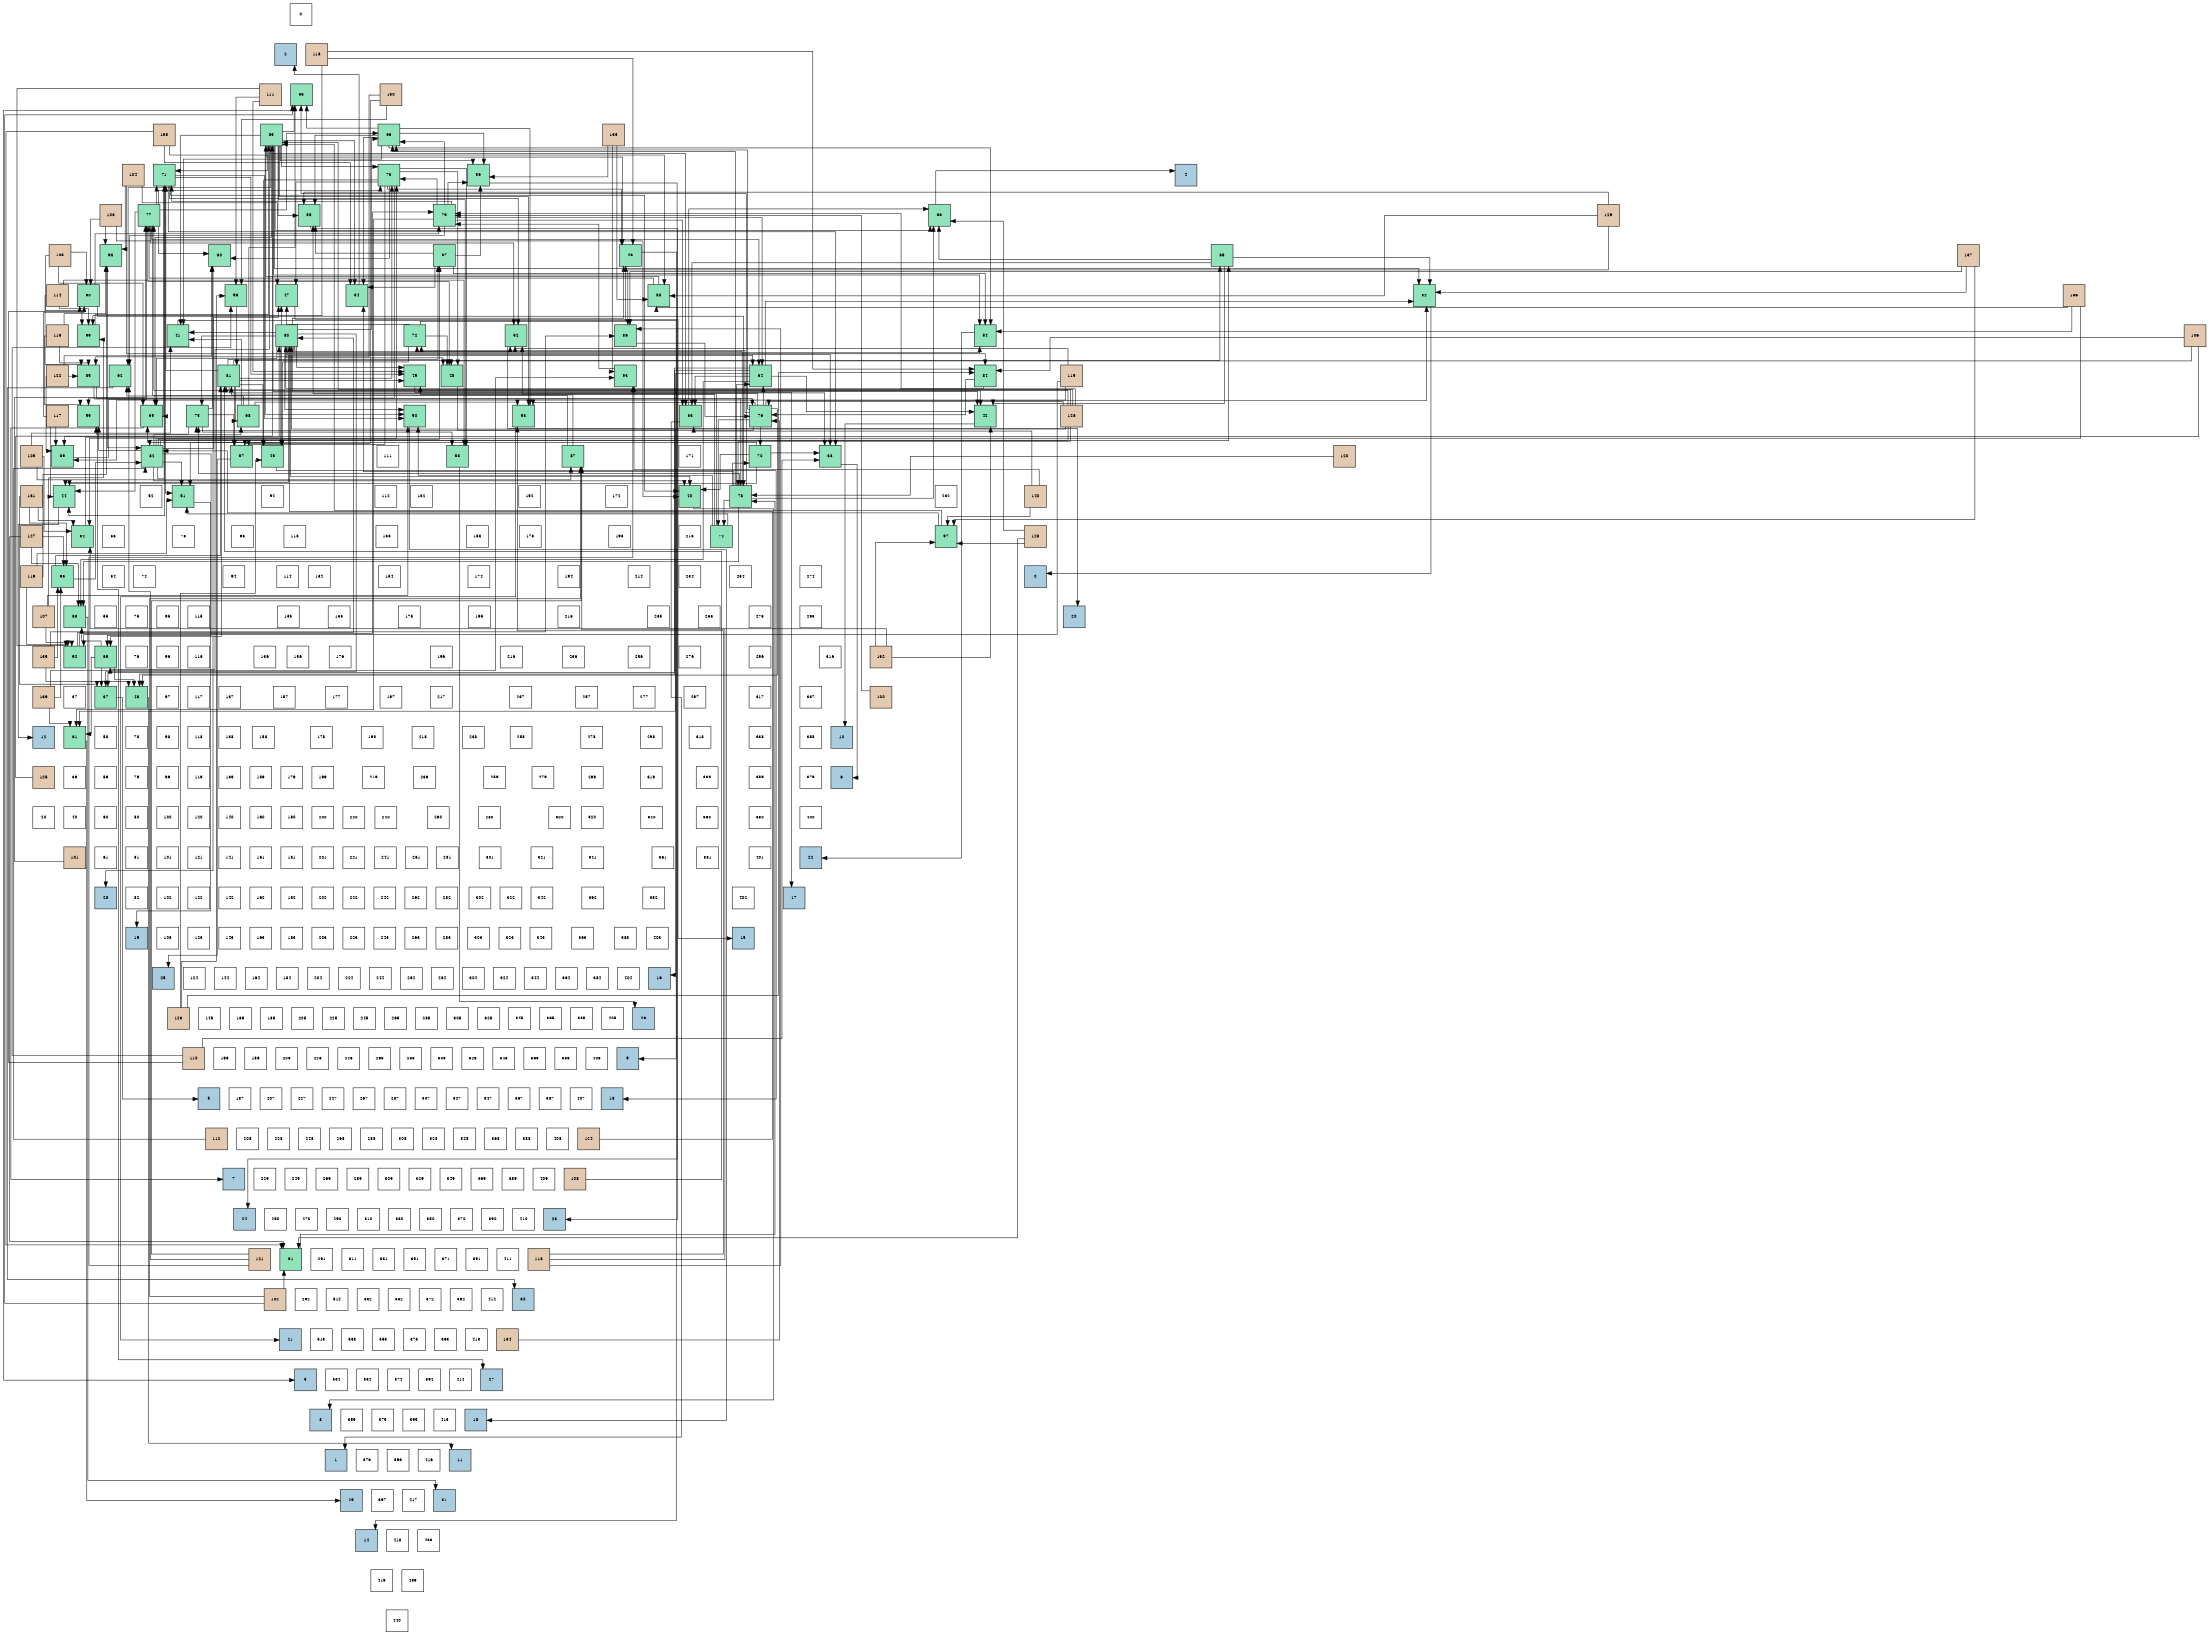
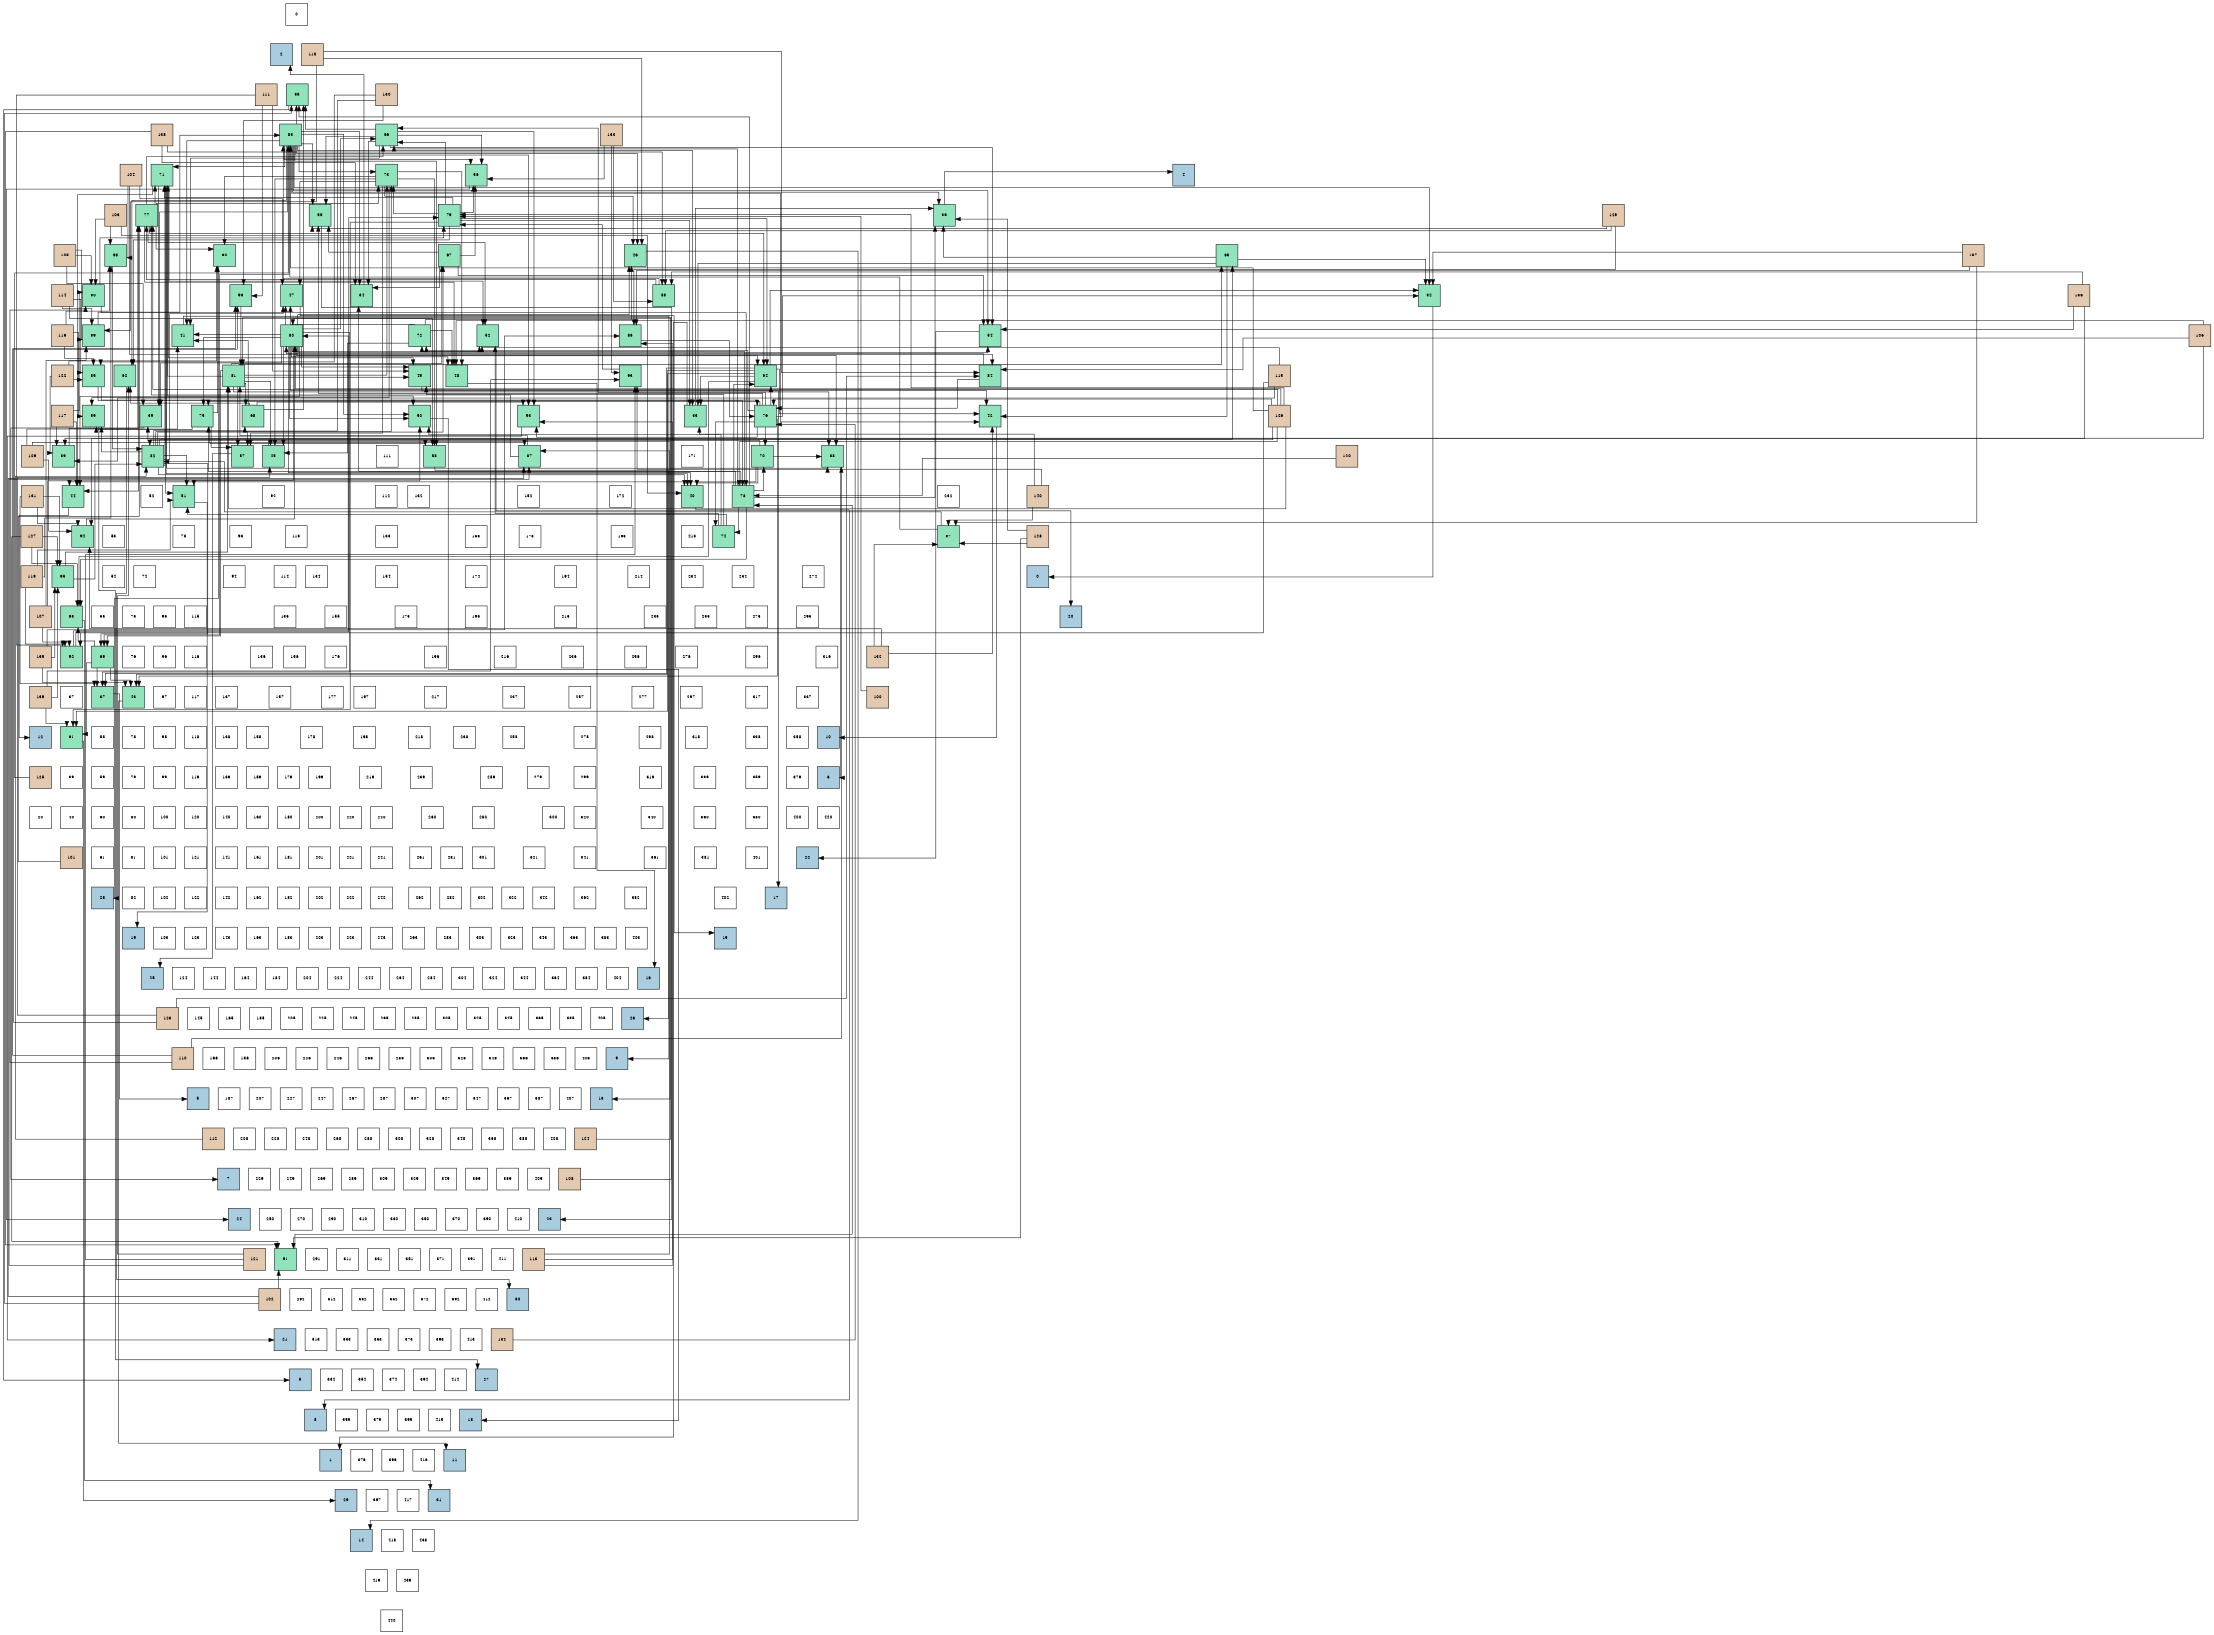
node "420": added
